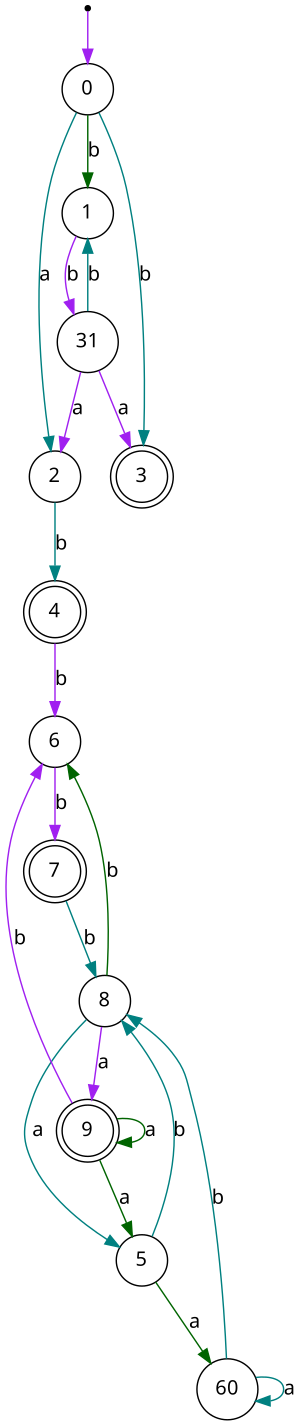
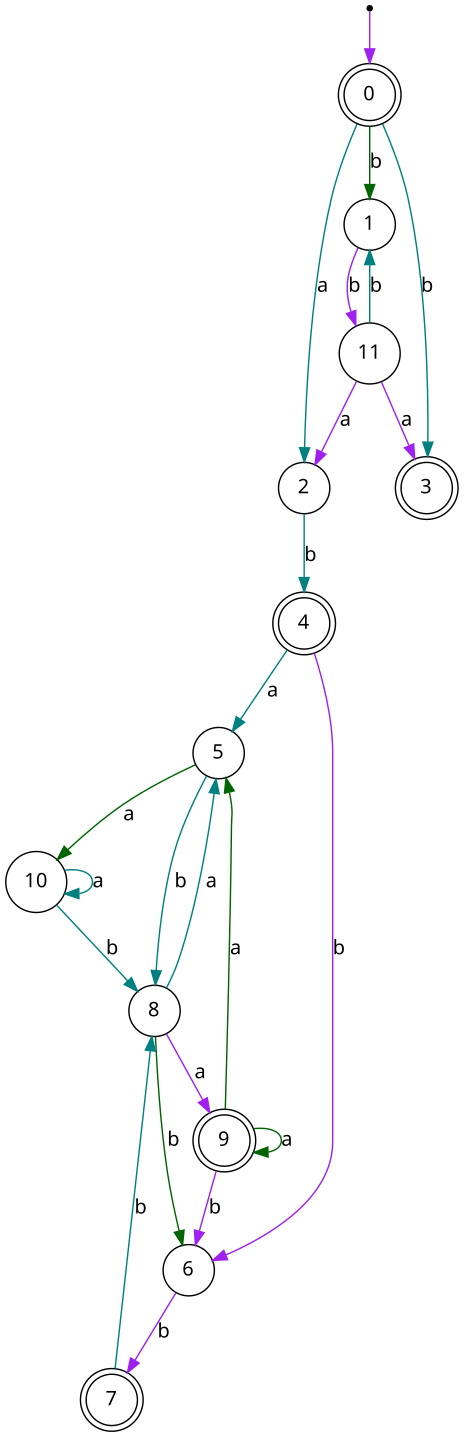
node "0": shape circle -> doublecircle
node "31": label "31" -> "11"
edge "4" -> "5": added, label "a"
node "60": label "60" -> "10"
